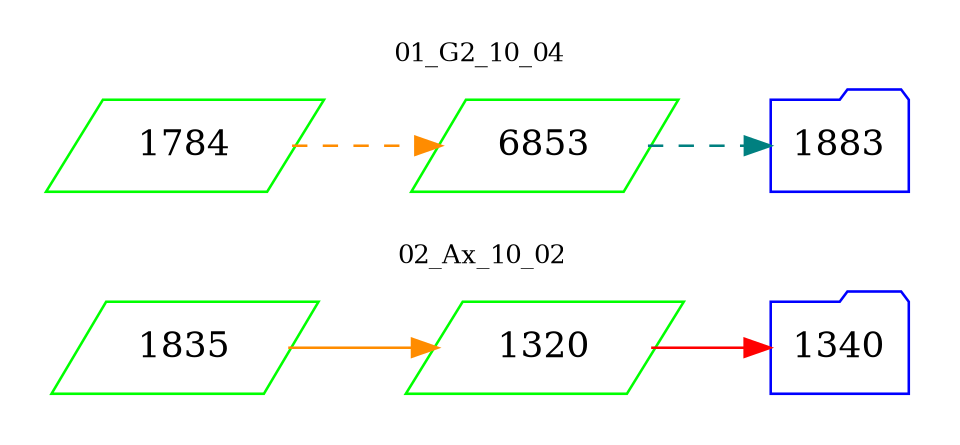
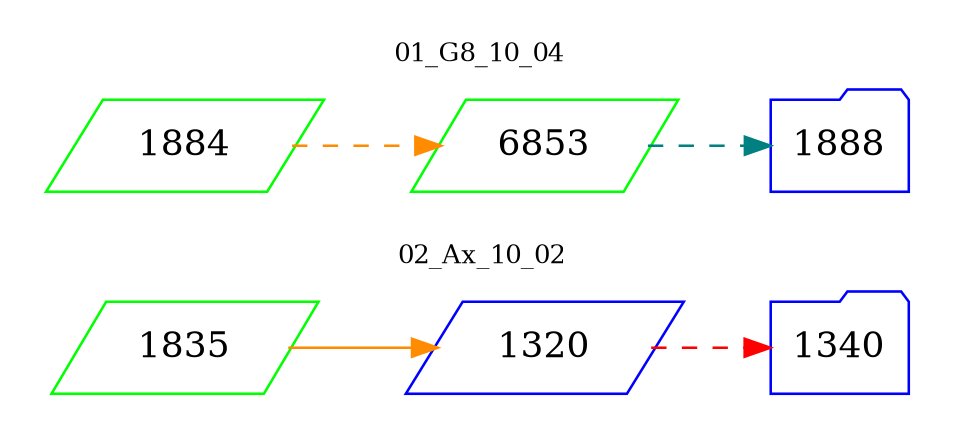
cluster "01_G2_10_04": label "01_G2_10_04" -> "01_G8_10_04"
node "1784": label "1784" -> "1884"
node "1883": label "1883" -> "1888"
node "1320": color green -> blue
edge "1320" -> "1340": style solid -> dashed
